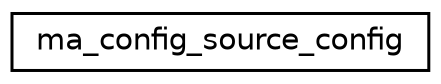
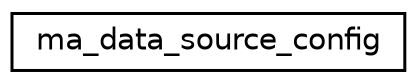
node "ma_config_source_config": label "ma_config_source_config" -> "ma_data_source_config"
